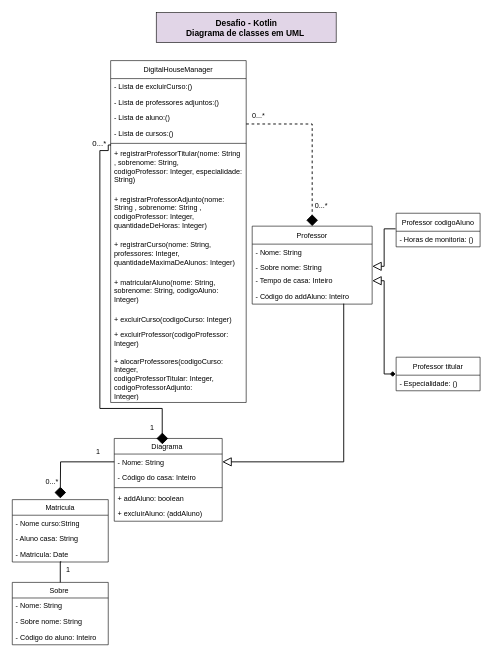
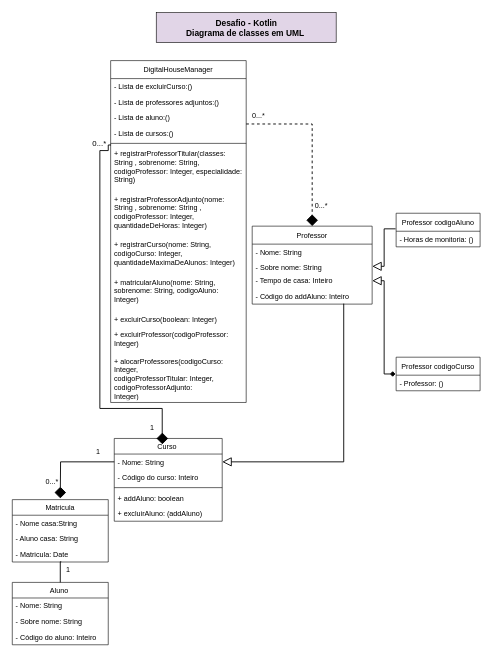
node "+ registrarProfessorTitular(nome: String , sobrenome: String, codigoProfessor: Integer, especialidade: String)": label "+ registrarProfessorTitular(nome: String , sobrenome: String, codigoProfessor: Integer, especialidade: String)" -> "+ registrarProfessorTitular(classes: String , sobrenome: String, codigoProfessor: Integer, especialidade: String)"
node "+ registrarCurso(nome: String, professores: Integer, quantidadeMaximaDeAlunos: Integer)": label "+ registrarCurso(nome: String, professores: Integer, quantidadeMaximaDeAlunos: Integer)" -> "+ registrarCurso(nome: String, codigoCurso: Integer, quantidadeMaximaDeAlunos: Integer)"
node "+ excluirCurso(codigoCurso: Integer)": label "+ excluirCurso(codigoCurso: Integer)" -> "+ excluirCurso(boolean: Integer)"
node "Professor titular": label "Professor titular" -> "Professor codigoCurso"
node "- Especialidade: ()": label "- Especialidade: ()" -> "- Professor: ()"
node "Diagrama": label "Diagrama" -> "Curso"
node "- Código do casa: Inteiro": label "- Código do casa: Inteiro" -> "- Código do curso: Inteiro"
node "- Nome curso:String": label "- Nome curso:String" -> "- Nome casa:String"
node "Sobre": label "Sobre" -> "Aluno"
